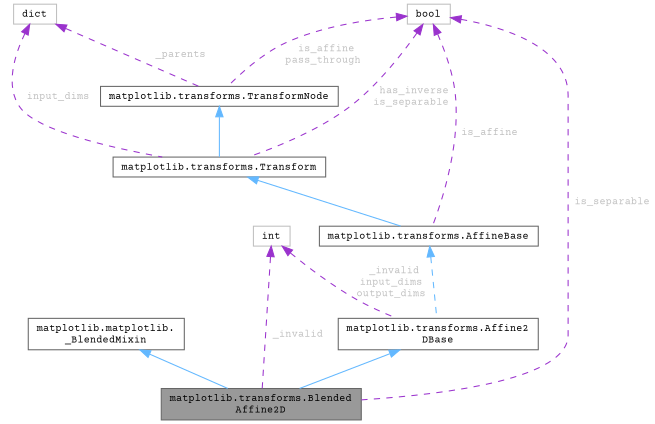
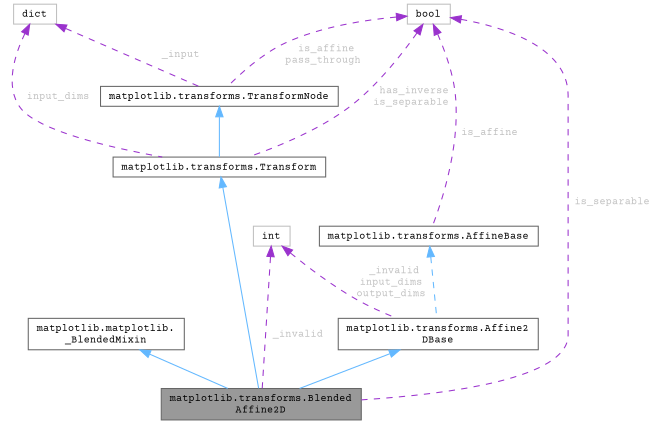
edge "matplotlib.transforms.TransformNode" -> "dict": label " _parents" -> " _input"
edge "matplotlib.transforms.AffineBase" -> "matplotlib.transforms.Transform": now "matplotlib.transforms.Blended Affine2D" -> "matplotlib.transforms.Transform"
